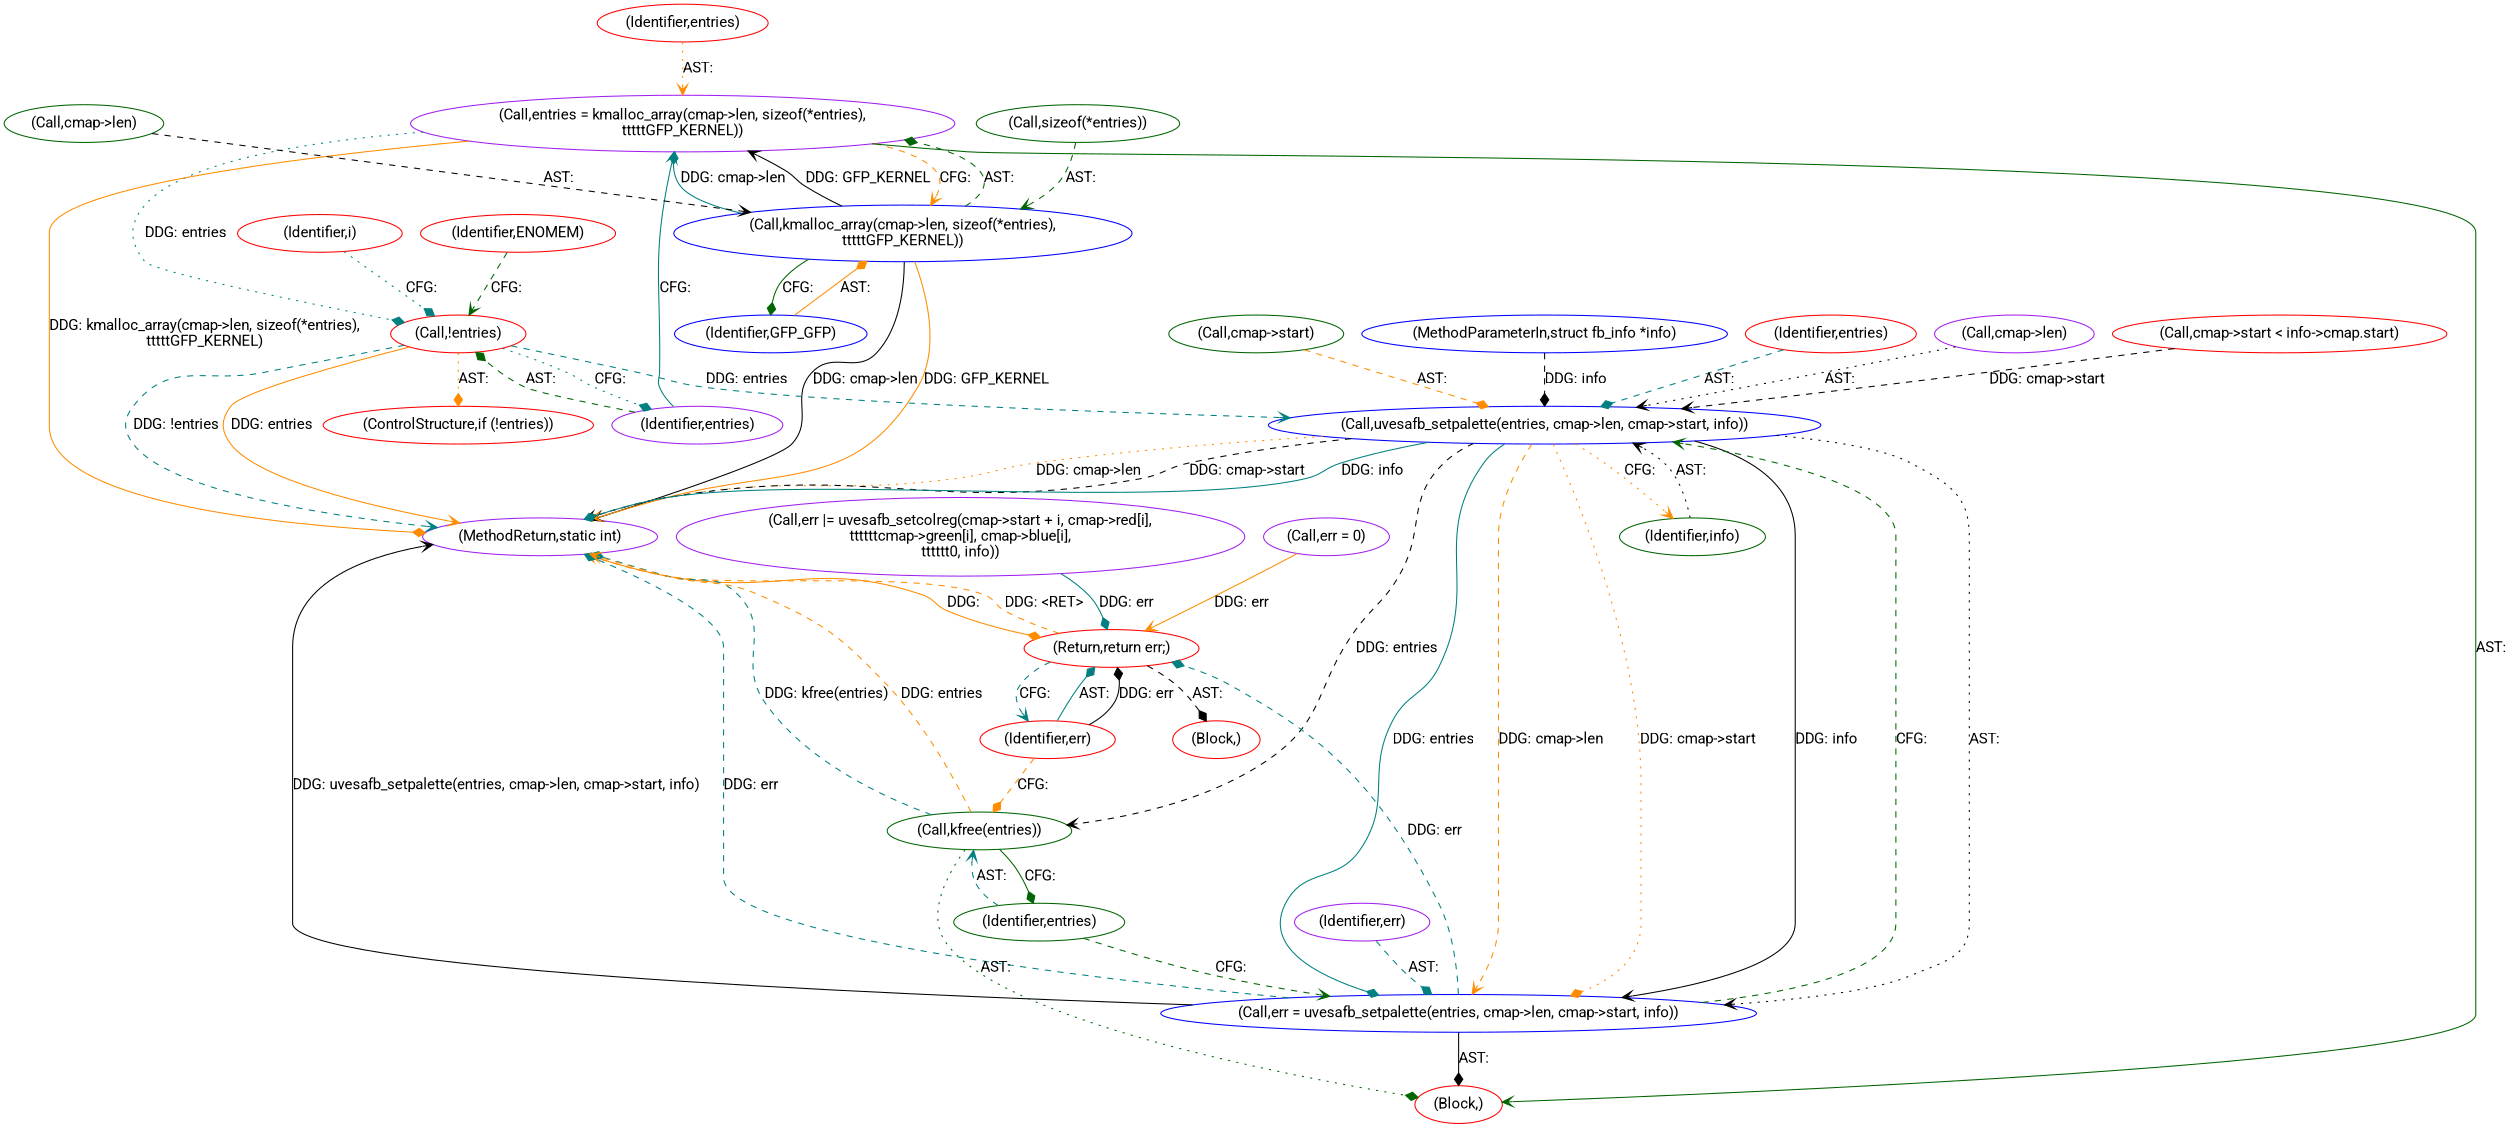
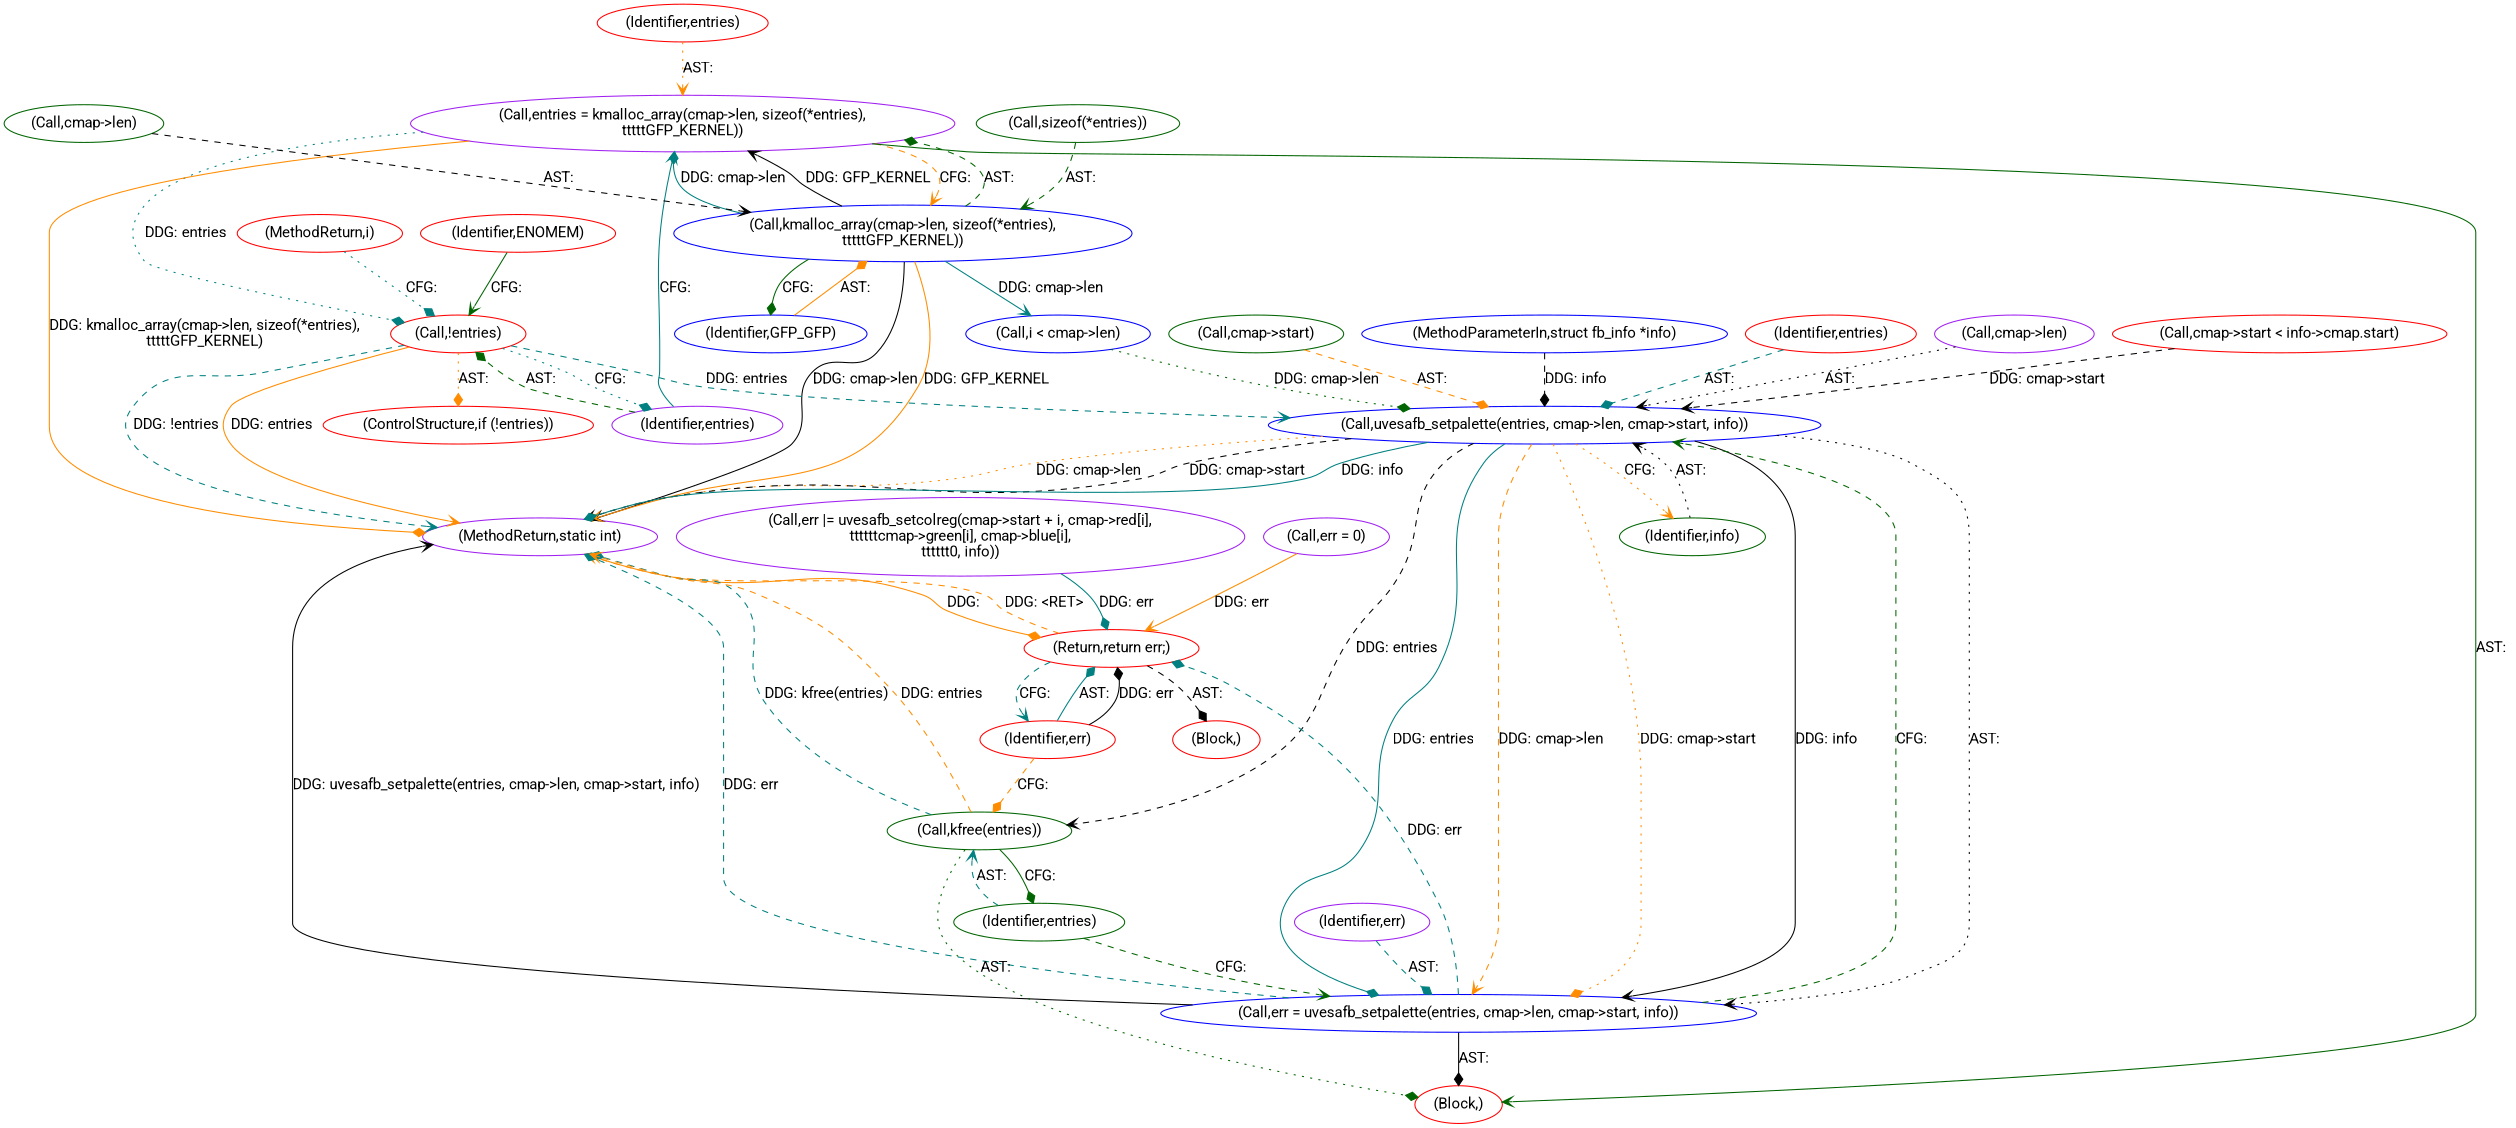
node "(Identifier,i)": label "(Identifier,i)" -> "(MethodReturn,i)"
edge "(Identifier,ENOMEM)" -> "(Call,!entries)": style dashed -> solid
node "(Call,i < cmap->len)": added
